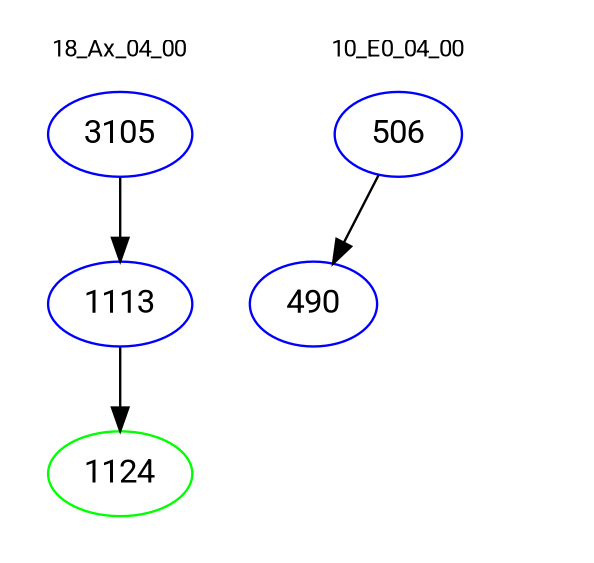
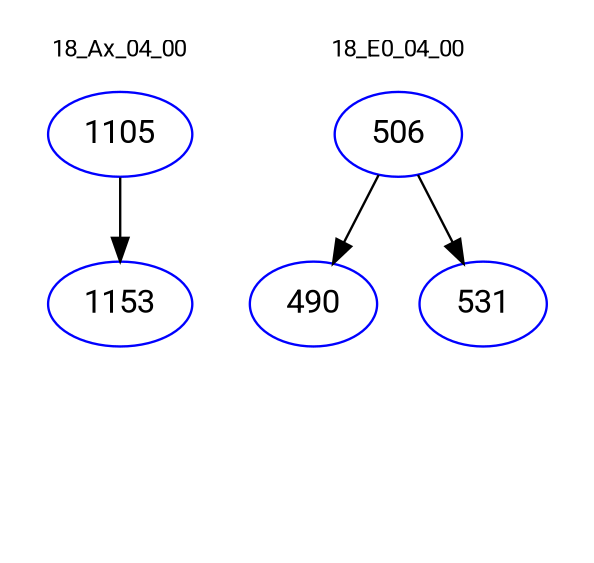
cluster "10_E0_04_00": label "10_E0_04_00" -> "18_E0_04_00"
node "3105": label "3105" -> "1105"
node "1113": label "1113" -> "1153"
node "531": added
node "1124": removed
